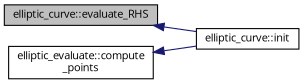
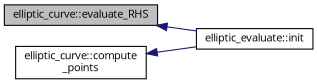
node "elliptic_curve::init": label "elliptic_curve::init" -> "elliptic_evaluate::init"
node "elliptic_evaluate::compute _points": label "elliptic_evaluate::compute _points" -> "elliptic_curve::compute _points"
